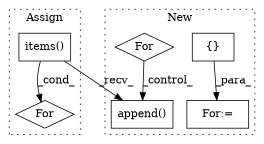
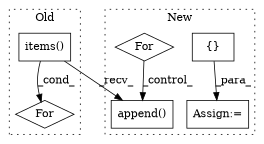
cluster "Assign": label "Assign" -> "Old"
node "For:=": label "For:=" -> "Assign:="
